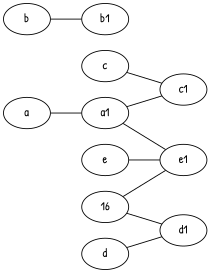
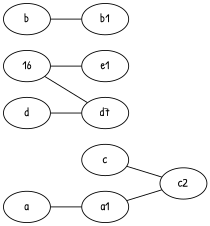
node "c1": label "c1" -> "c2"
edge "a1" -- "e1": removed
node "e": removed
node "d1": label "d1" -> "d7"
